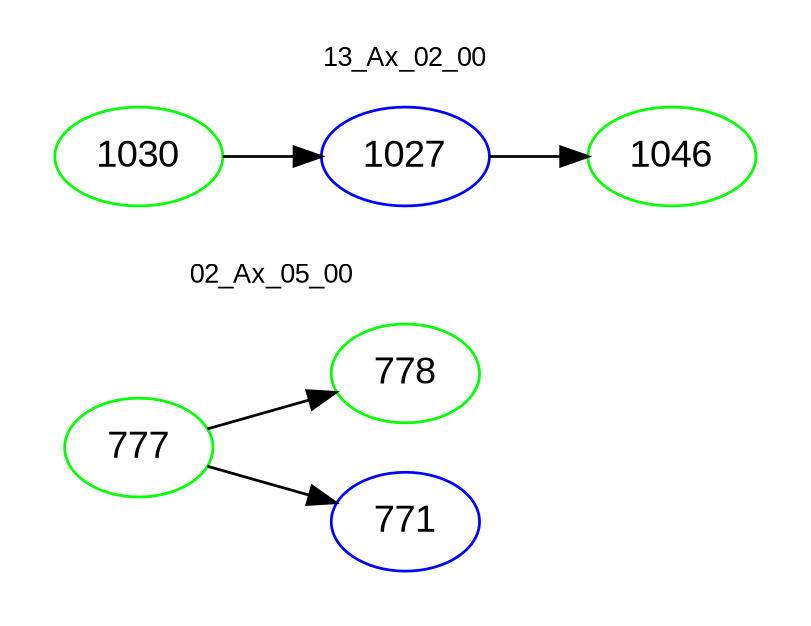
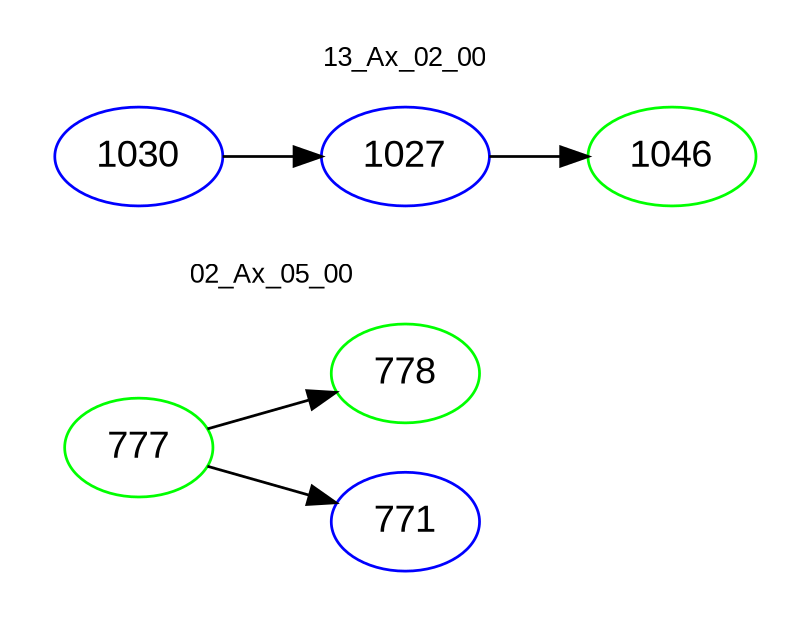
node "1030": color green -> blue
